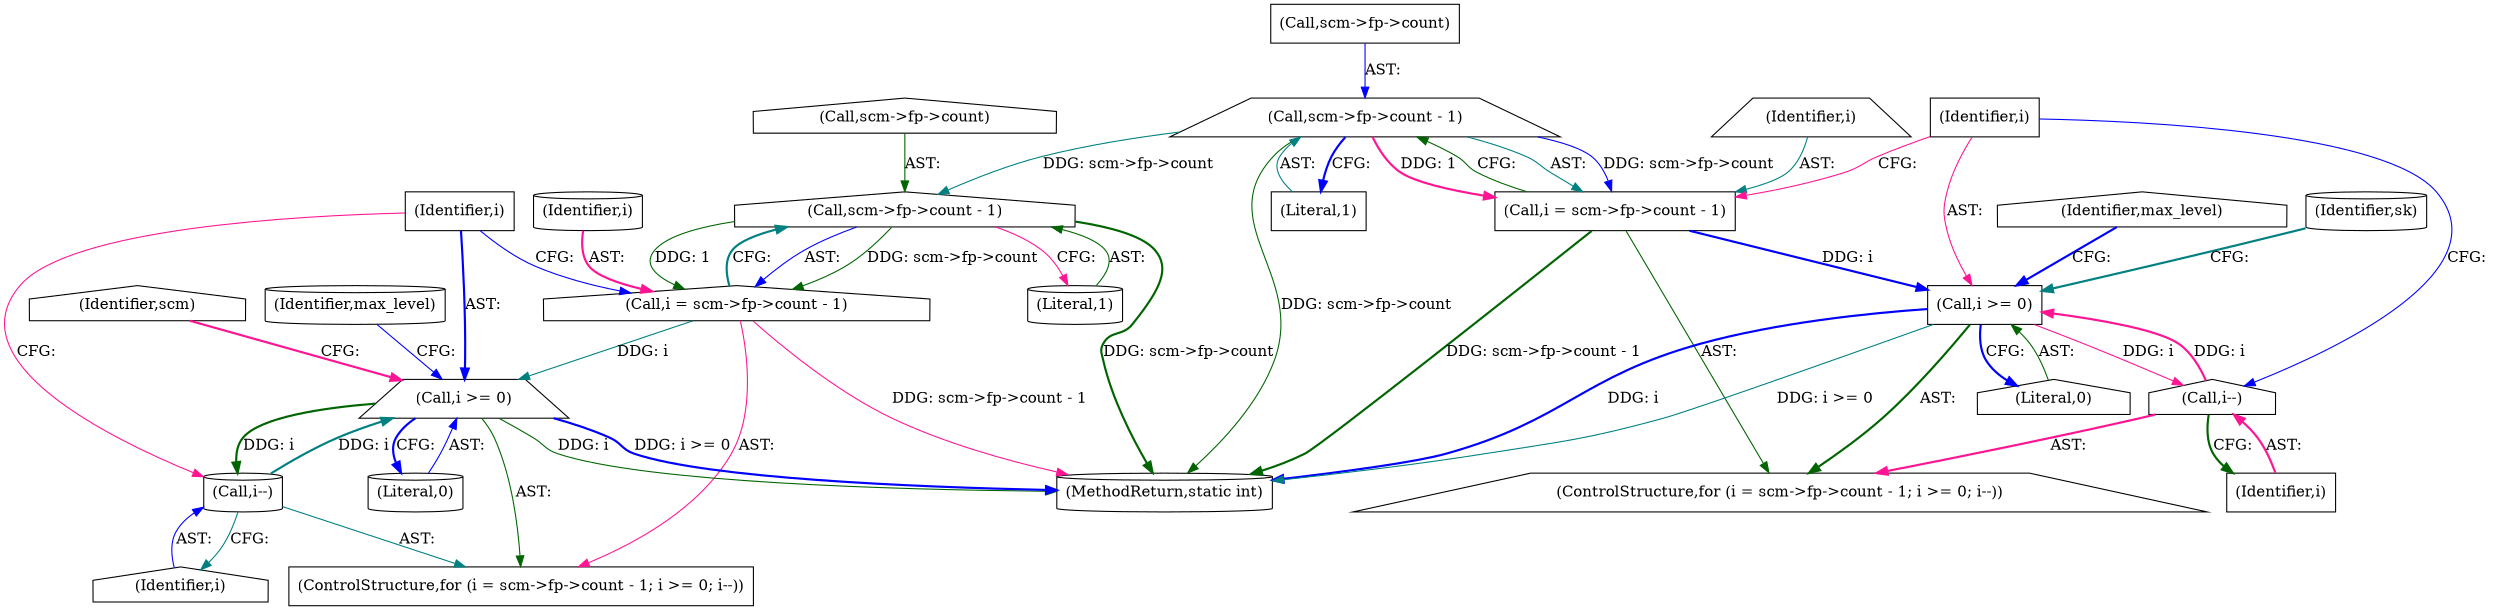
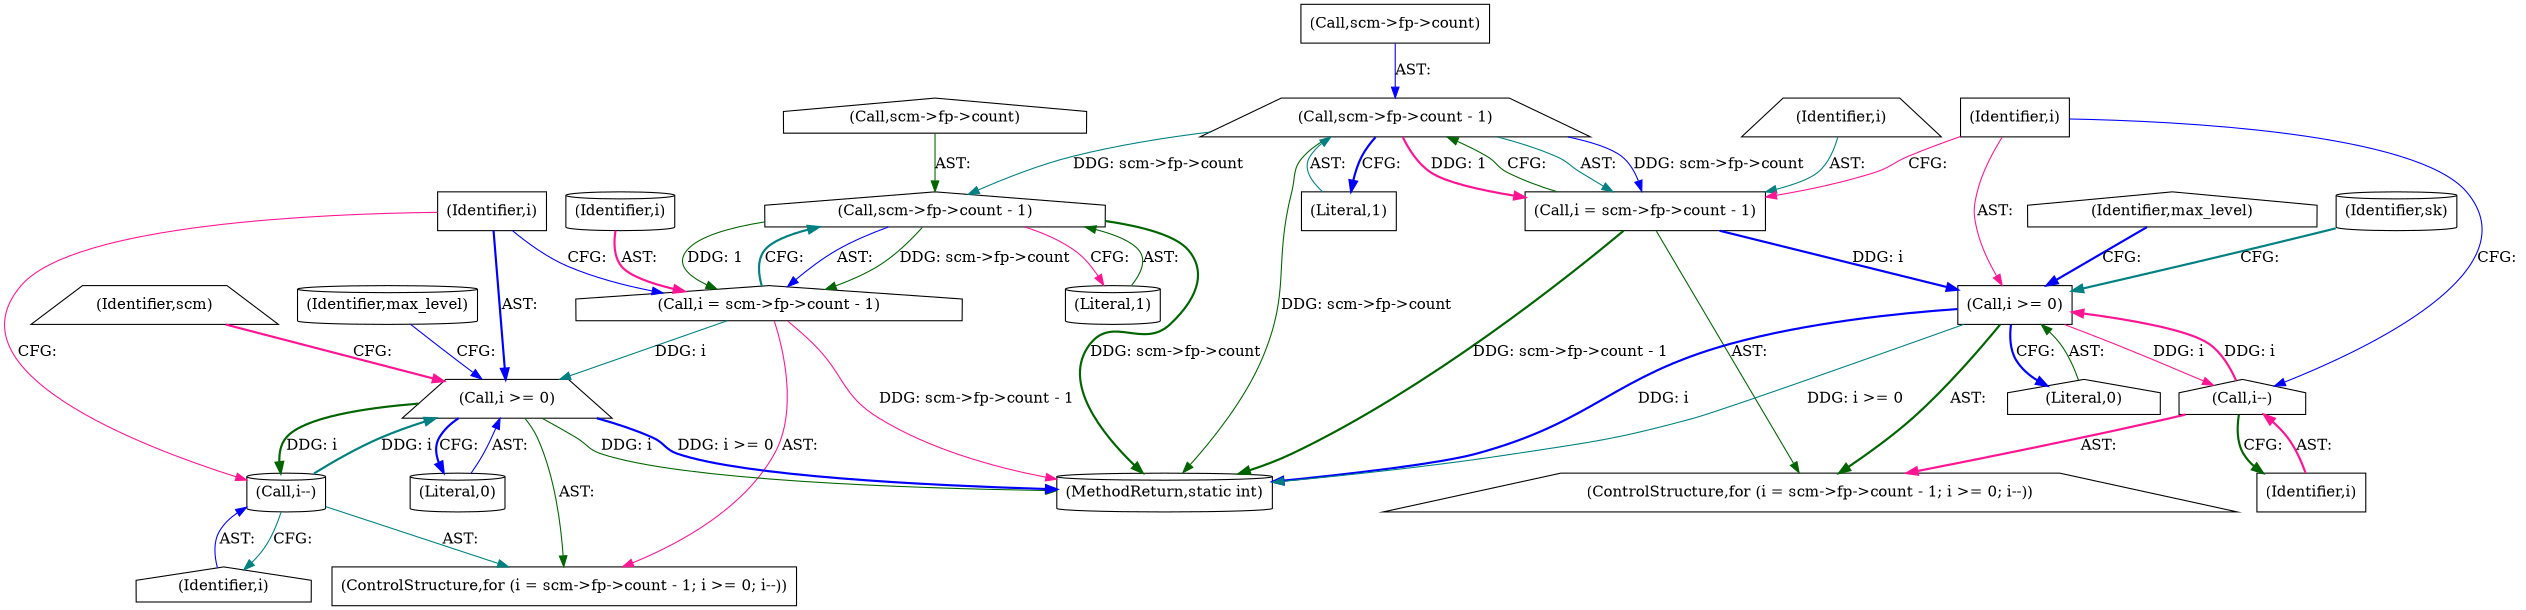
node "(Identifier,scm)": shape house -> trapezium
